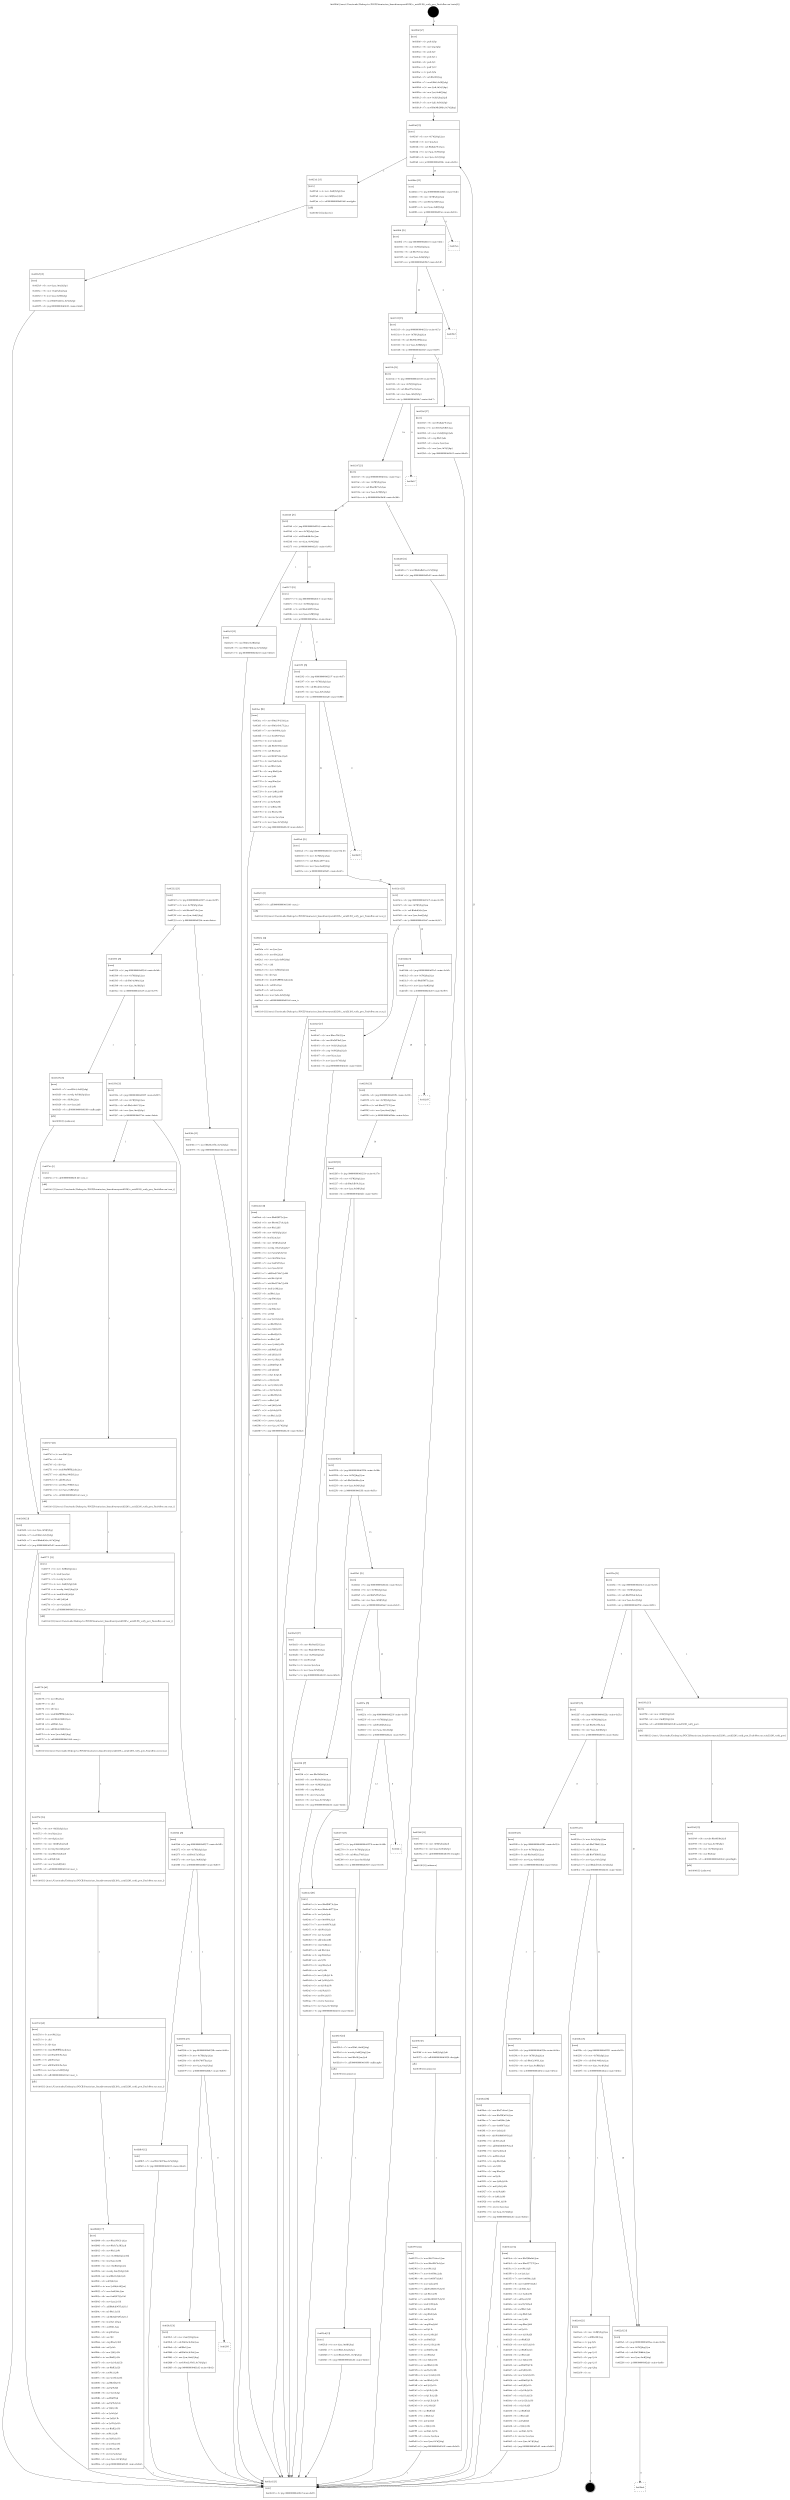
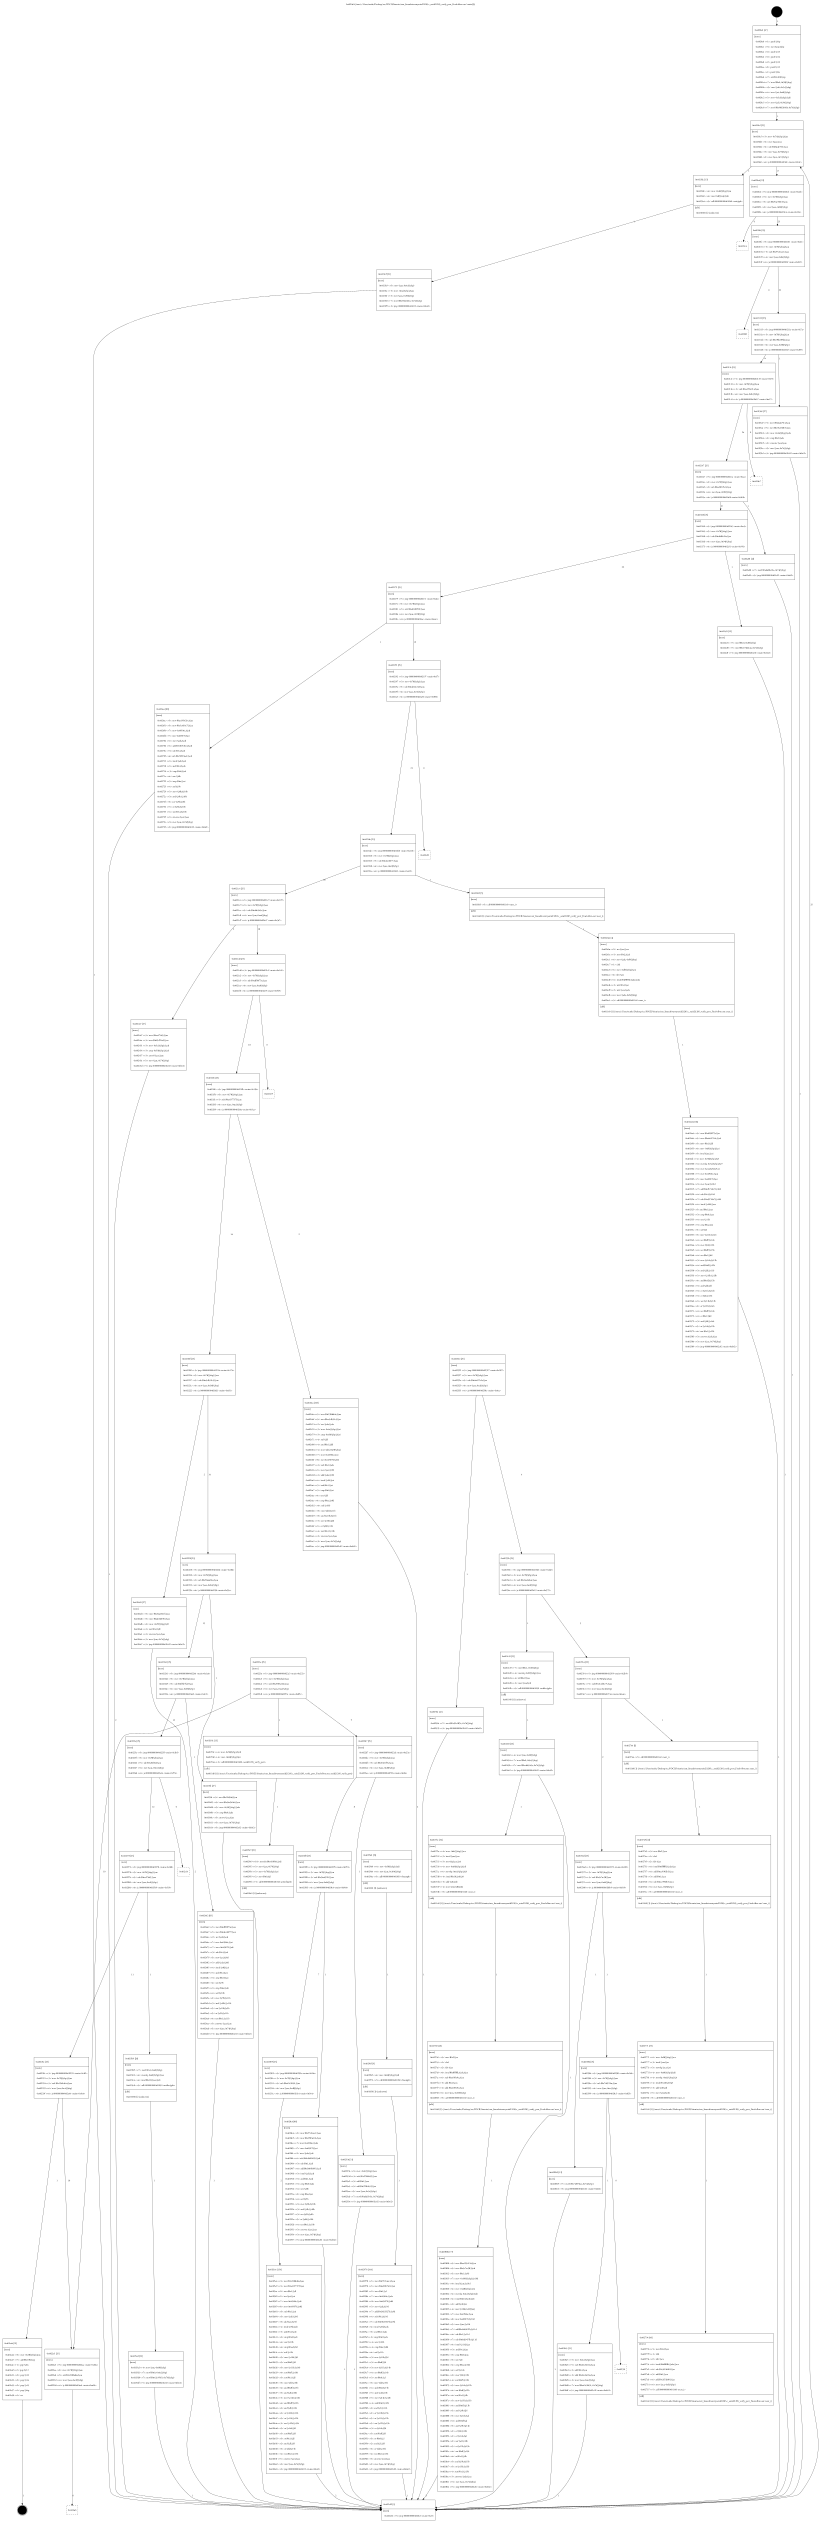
node "0x40266a [103]": added
edge "0x402794 [40]" -> "0x4027bc [36]": now "0x402430 [23]" -> "0x4027bc [36]"
edge "0x40259a [31]" -> "0x40228c [25]": now "0x402273 [25]" -> "0x40228c [25]"
